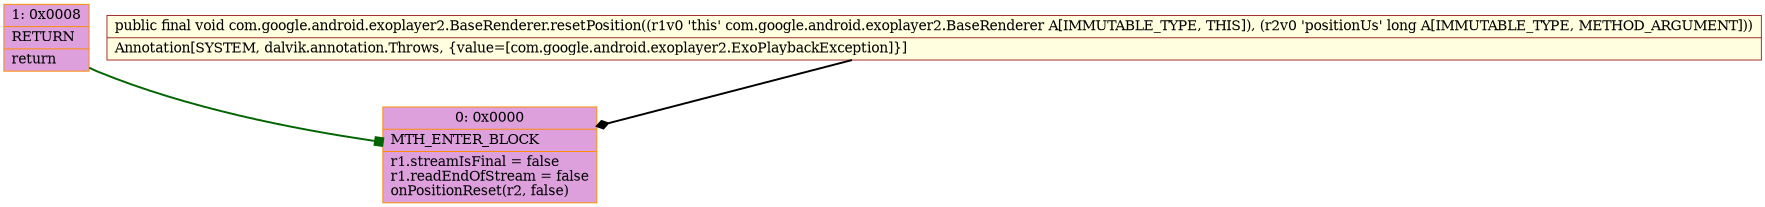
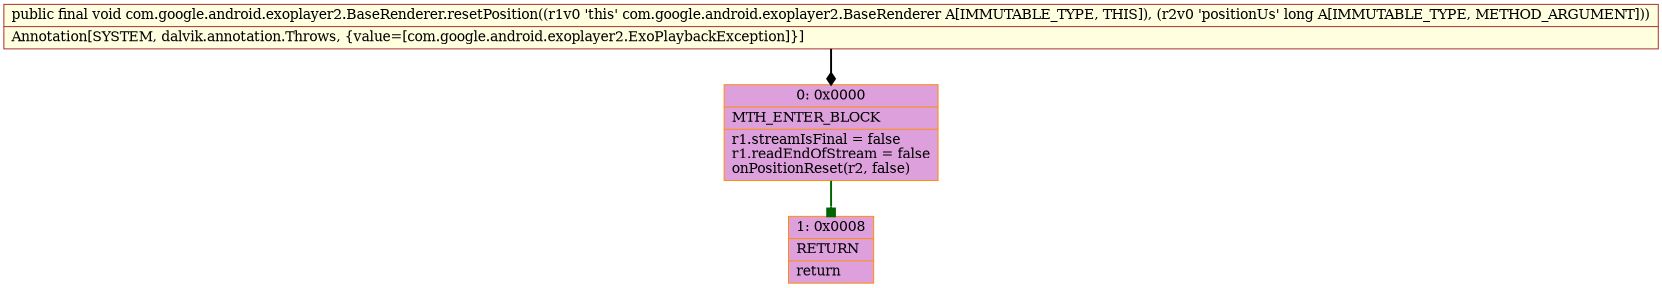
edge "1: 0x0008" -> "0: 0x0000": reversed
